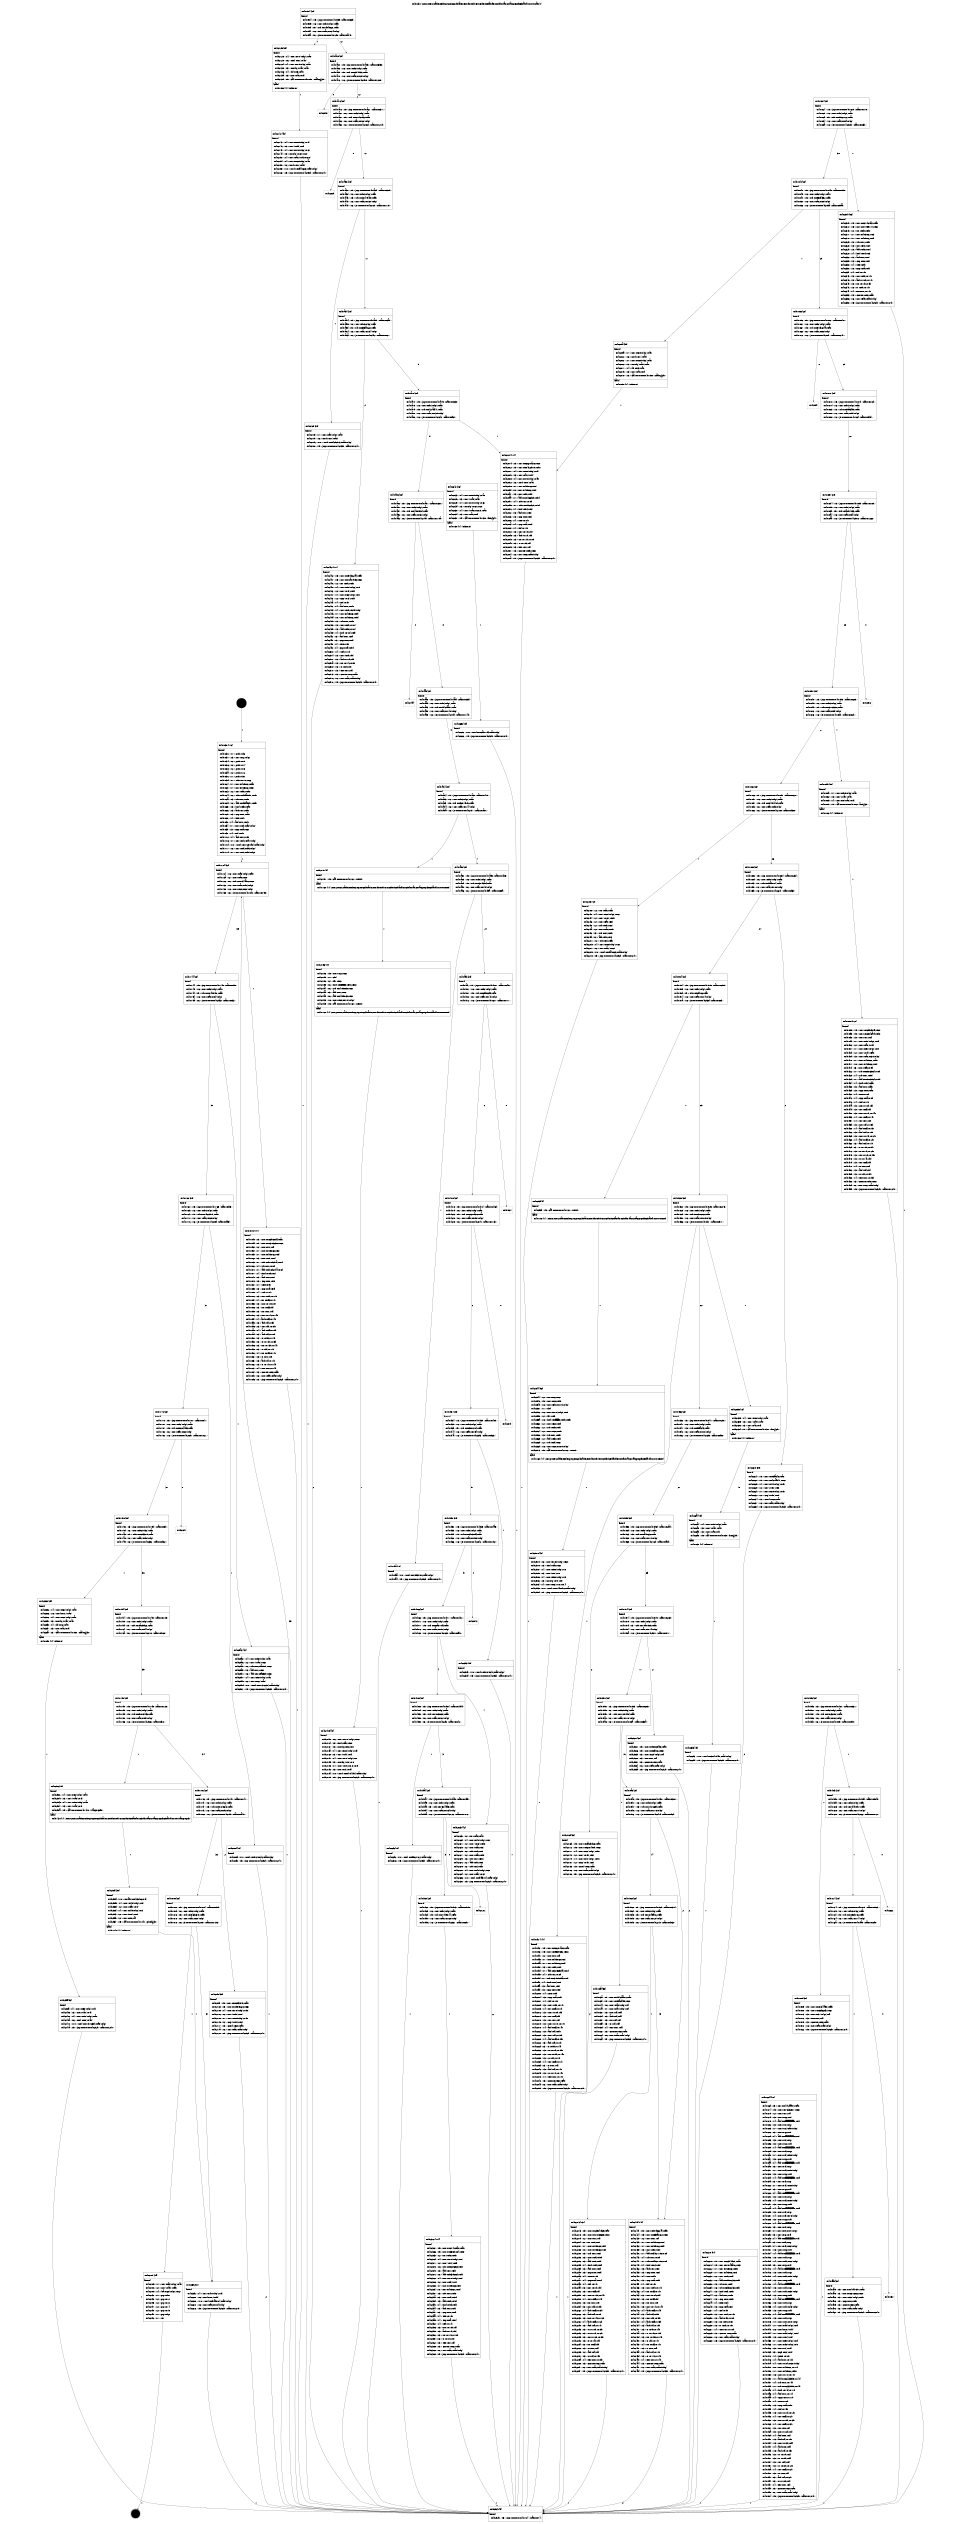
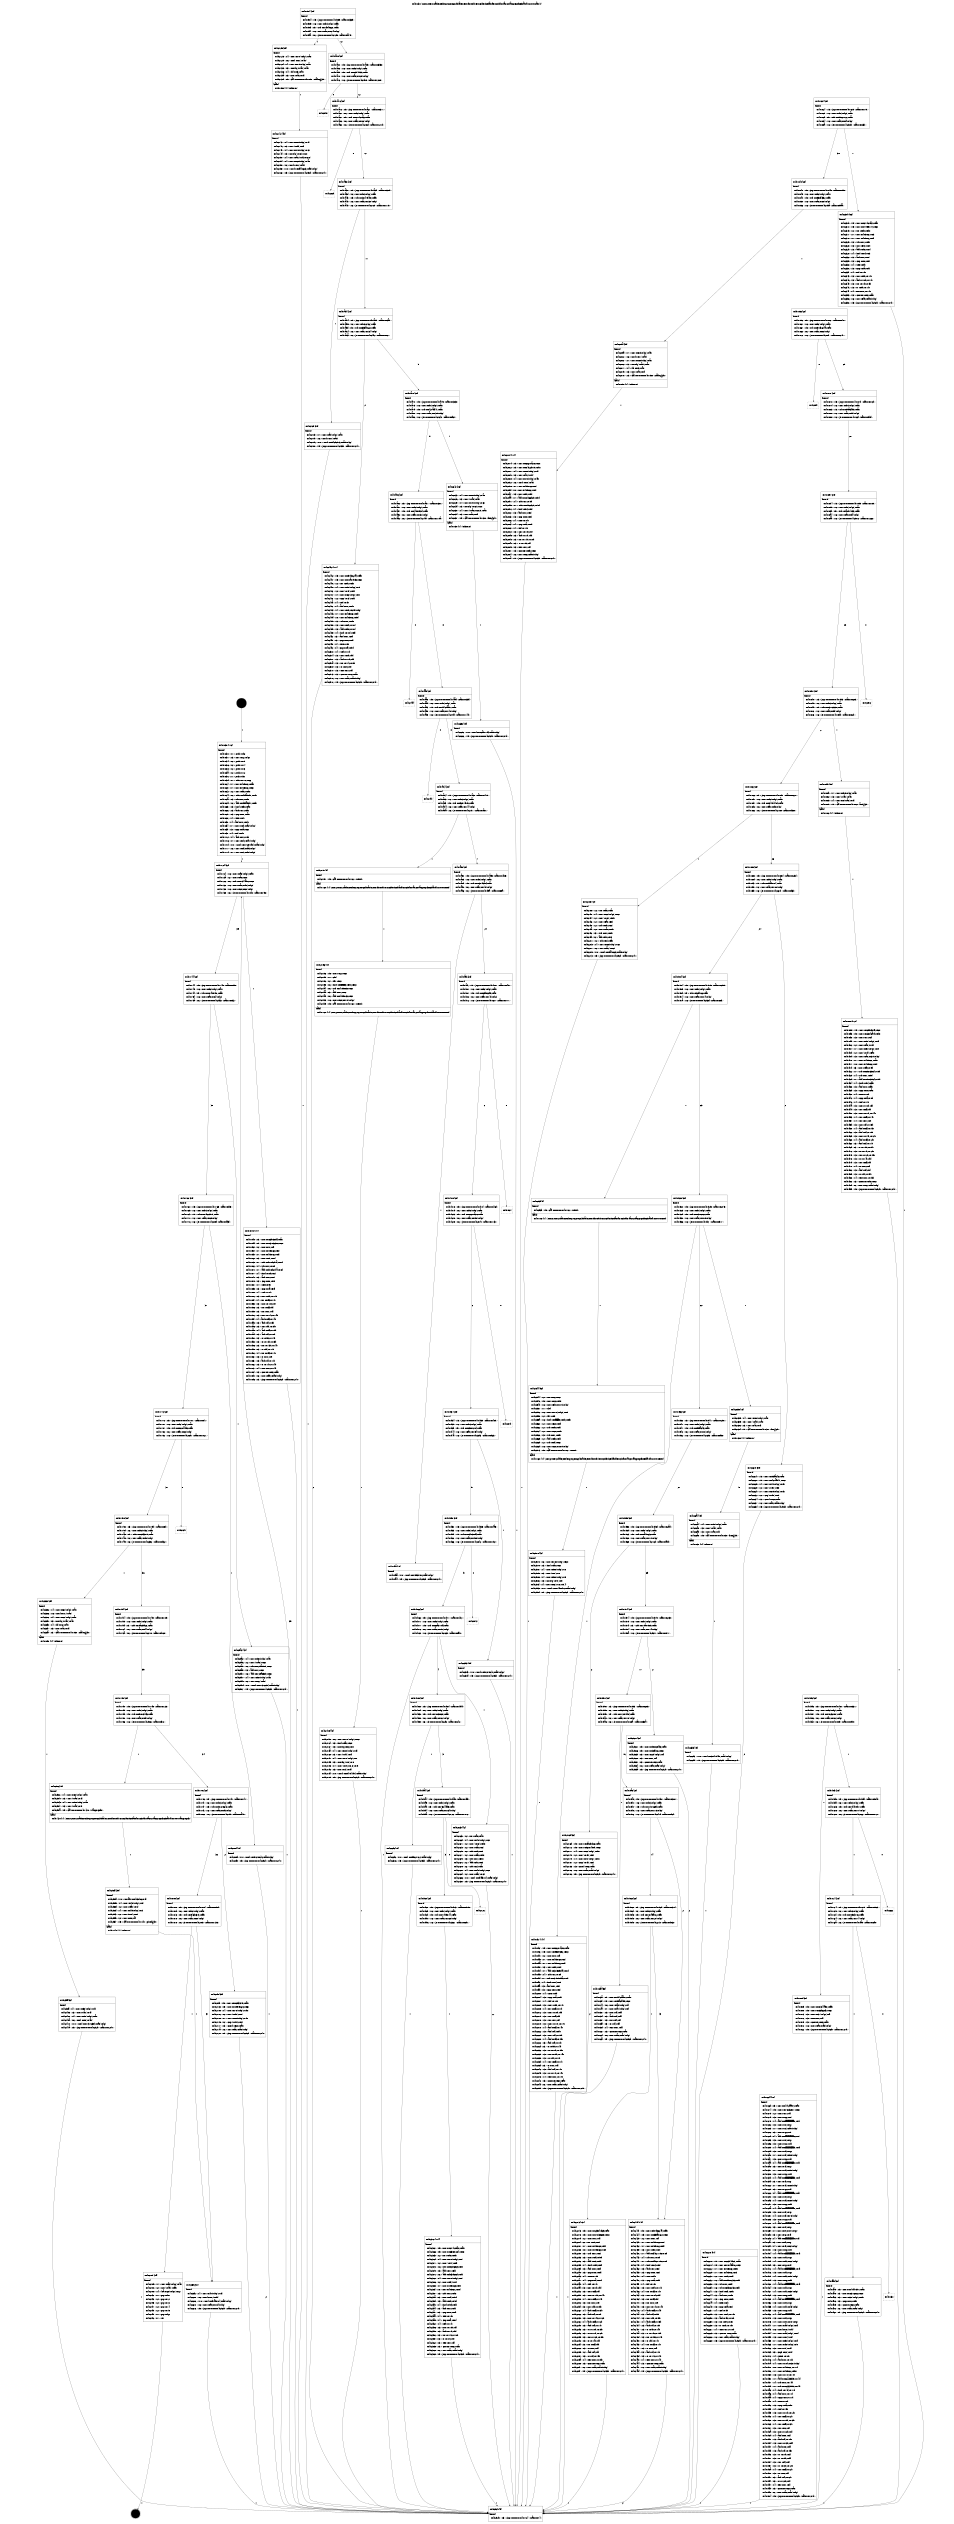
edge "0x401840 [28]" -> "0x40185c [28]": removed, label "29"
edge "0x401a70 [28]" -> "0x40207d [114]": now "0x401a70 [28]" -> "0x402642 [26]"
node "0x4027fd": added
edge "0x401f9a [15]" -> "0x40292b [5]": now "0x401b6c [28]" -> "0x40292b [5]"
